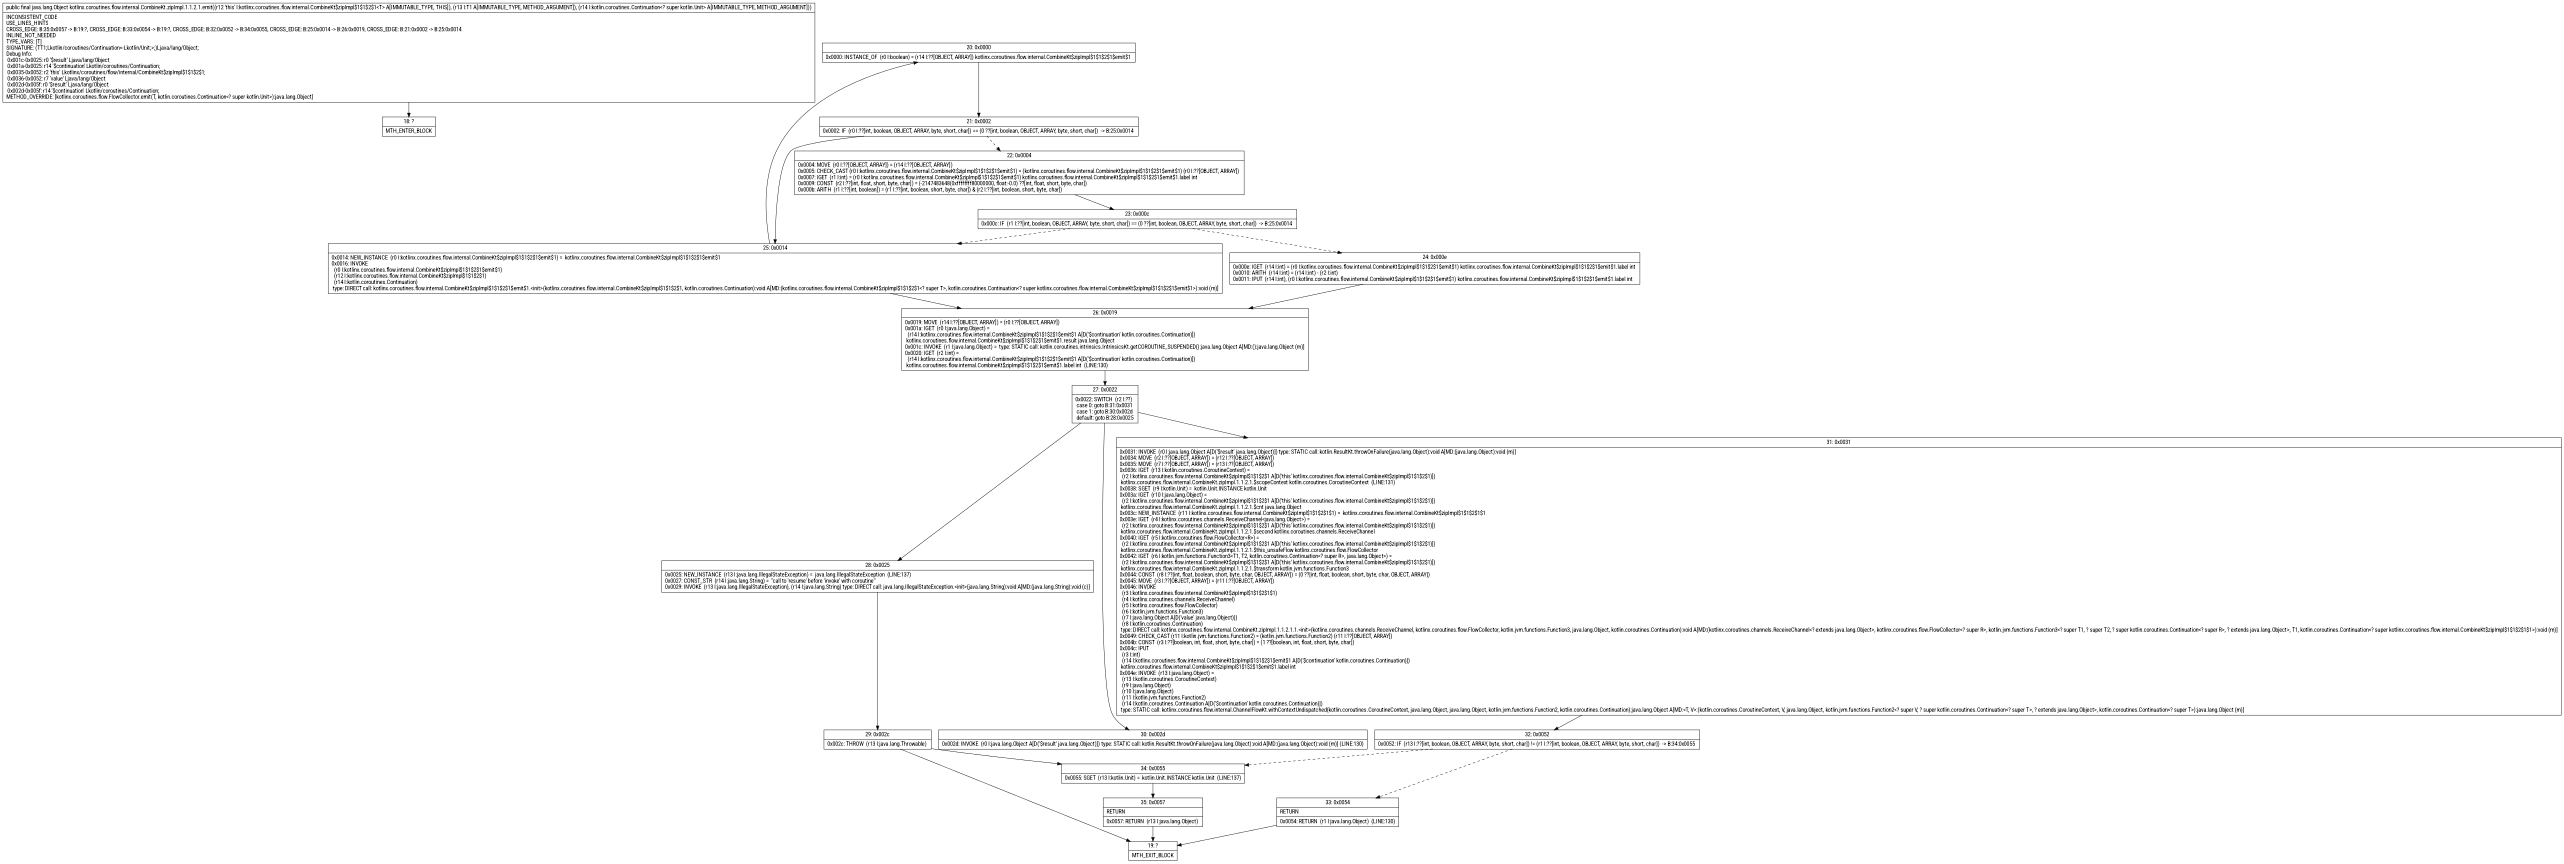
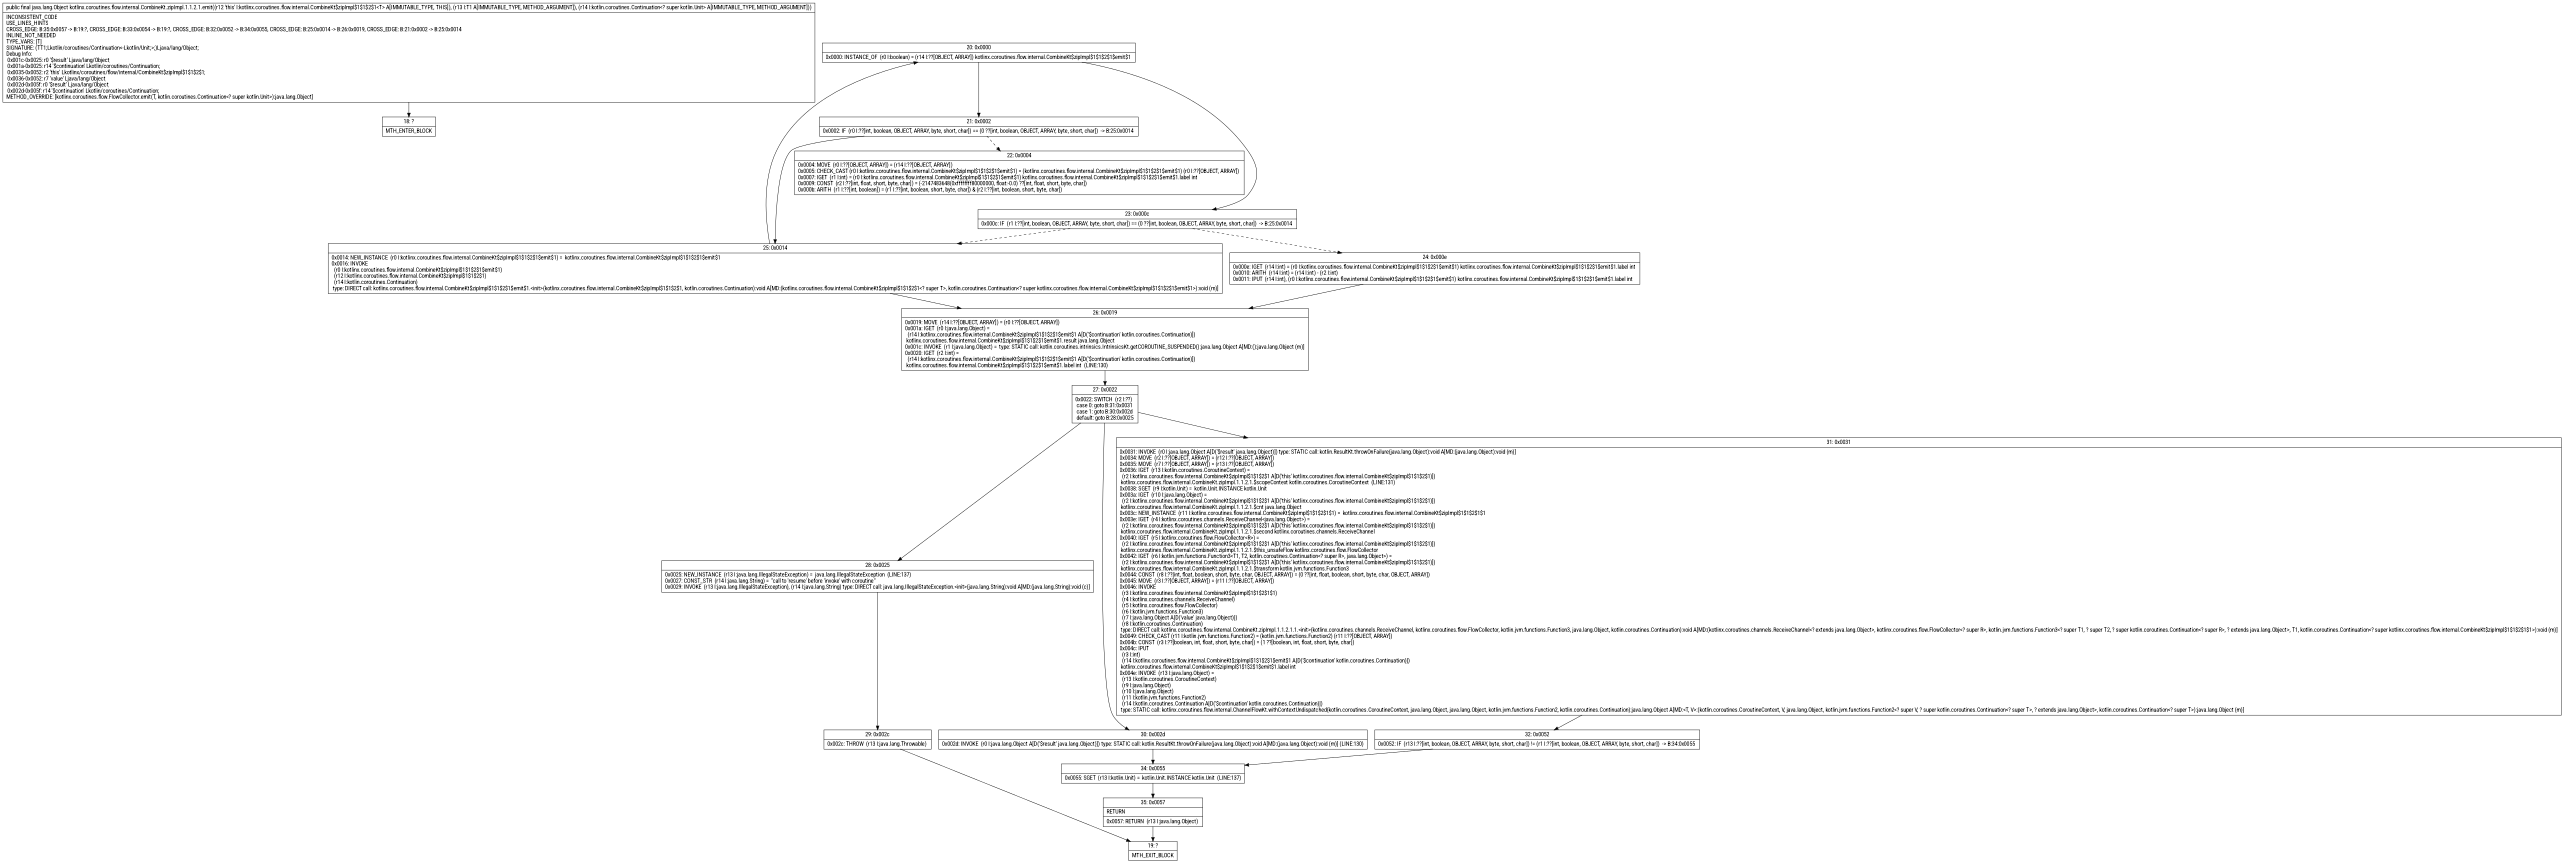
edge "22: 0x0004" -> "23: 0x000c": now "20: 0x0000" -> "23: 0x000c"
edge "29: 0x002c" -> "34: 0x0055": now "30: 0x002d" -> "34: 0x0055"
edge "32: 0x0052" -> "34: 0x0055": style dashed -> solid
node "33: 0x0054": removed
